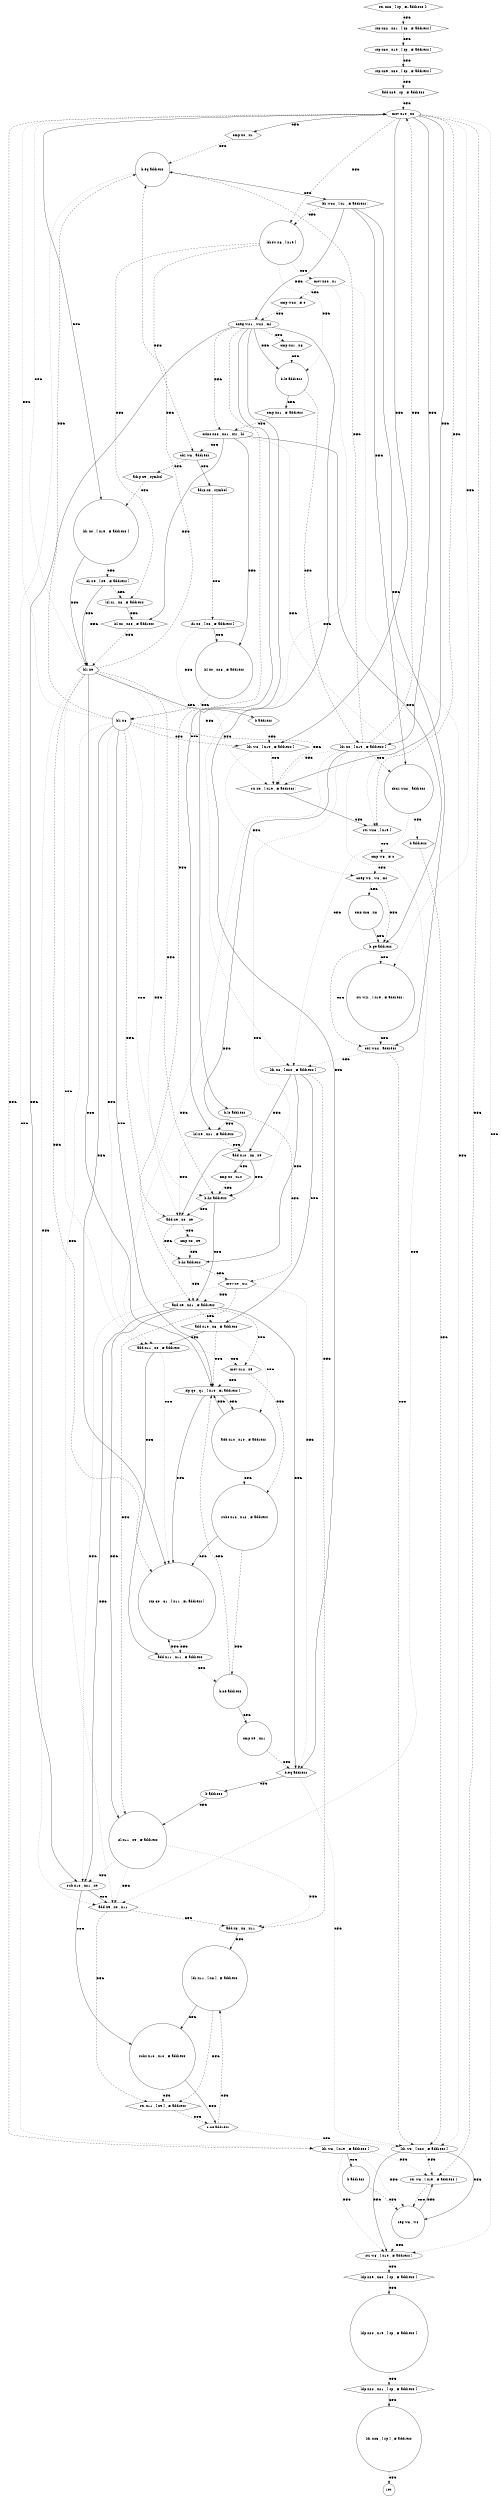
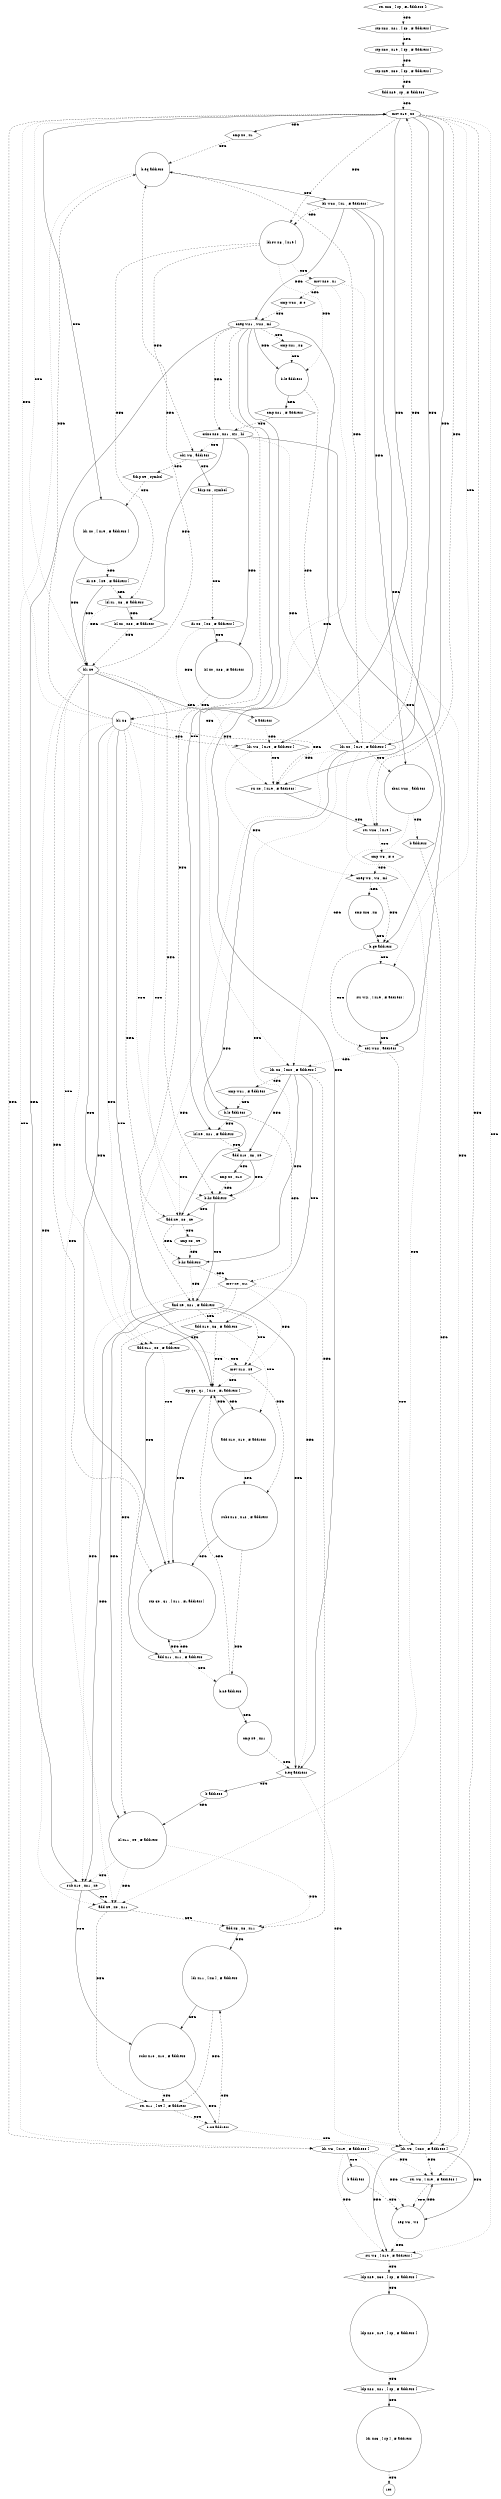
edge "mov x19 , x0" -> "str wzr , [ x19 , # address ]": label "DFG" -> "CFG"
edge "cneg w21 , w22 , mi" -> "b.lo address": label "DFG" -> "CFG"
edge "blr x9" -> "add x9 , x0 , x9": label "DFG" -> "CFG"
edge "str wzr , [ x19 , # address ]" -> "cbz w22 , address": style dotted -> solid
node "cmp w21 , # address": added
edge "mov x9 , xzr" -> "and x9 , x21 , # address": now "mov x9 , xzr" -> "mov x12 , x9"
